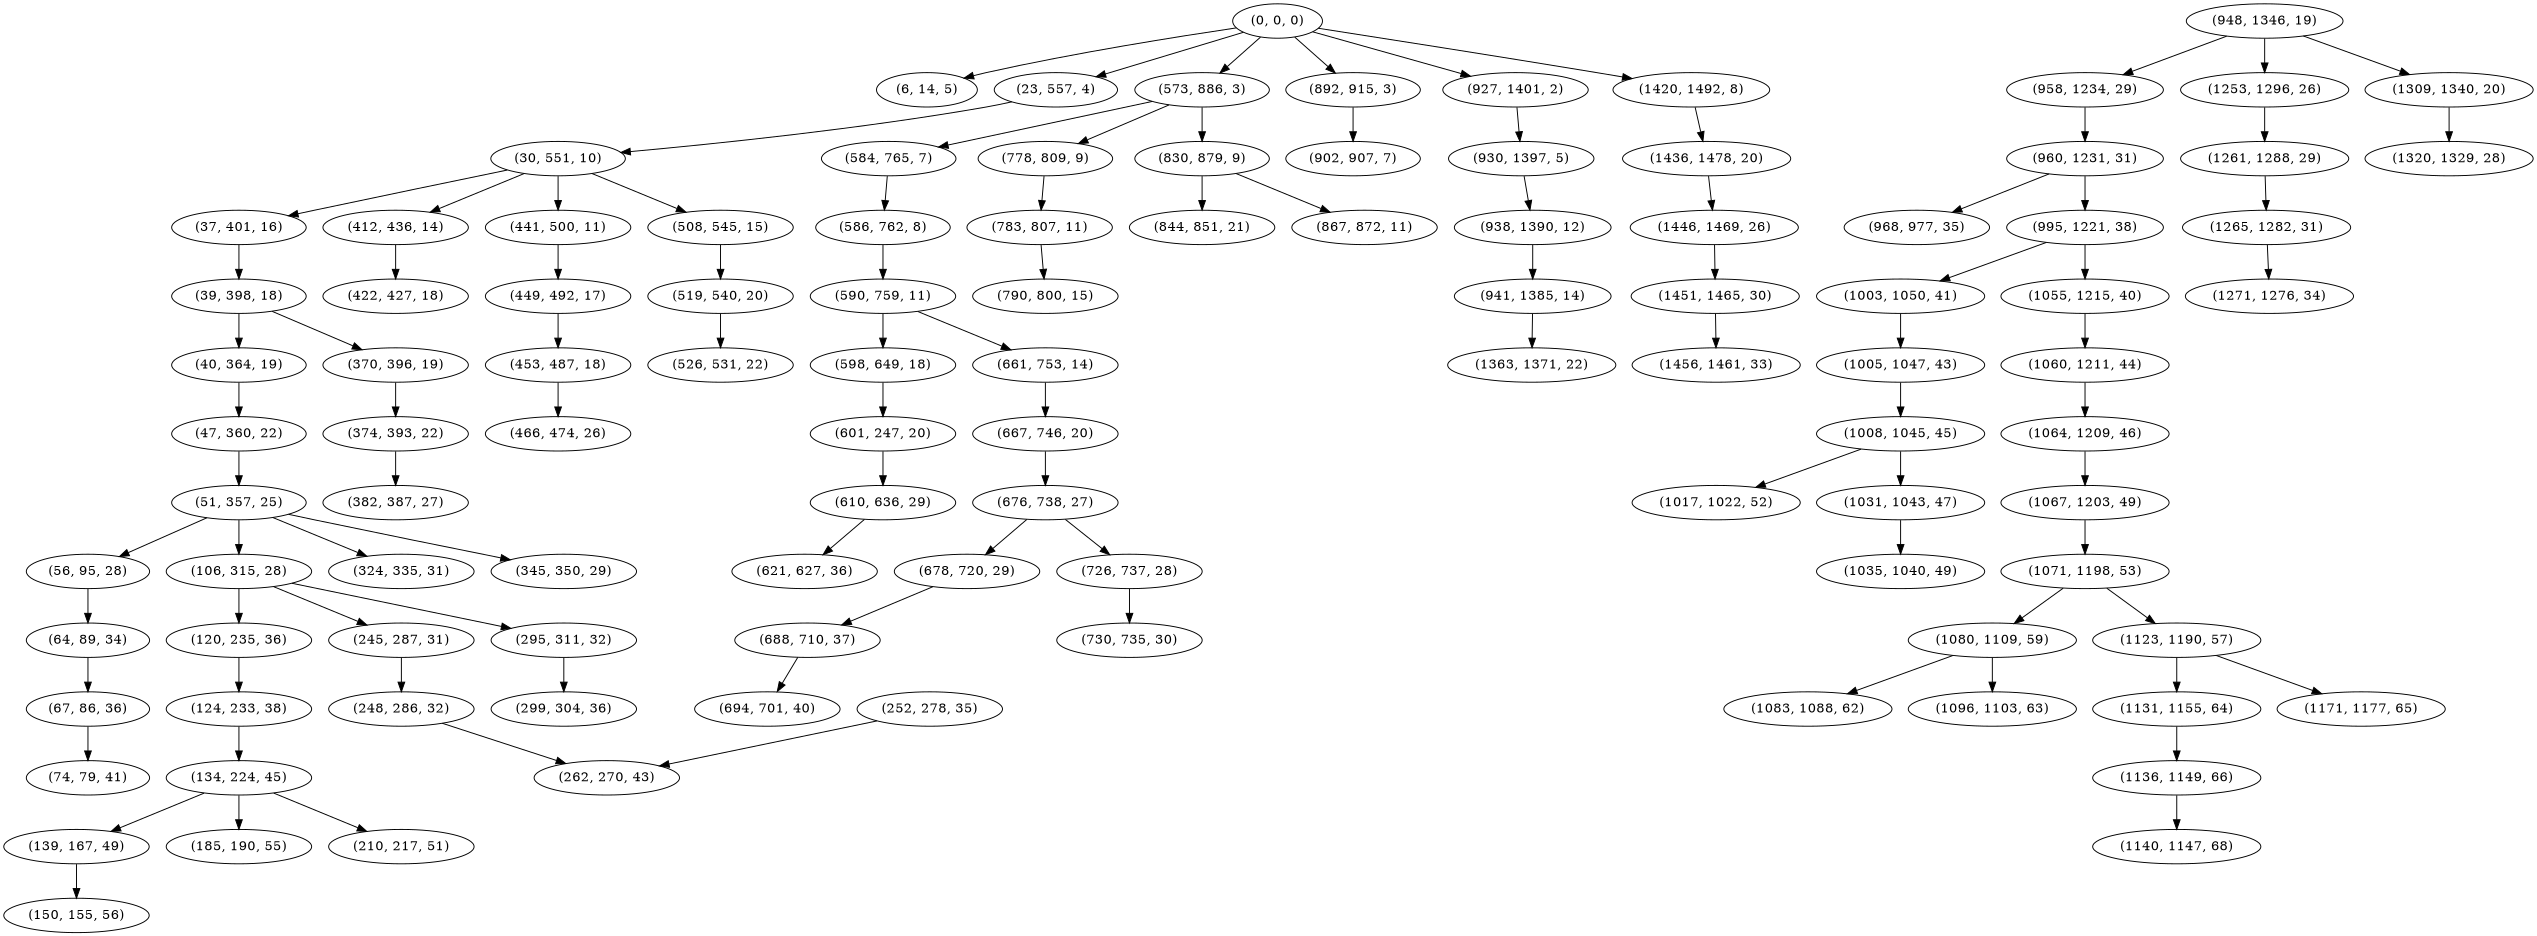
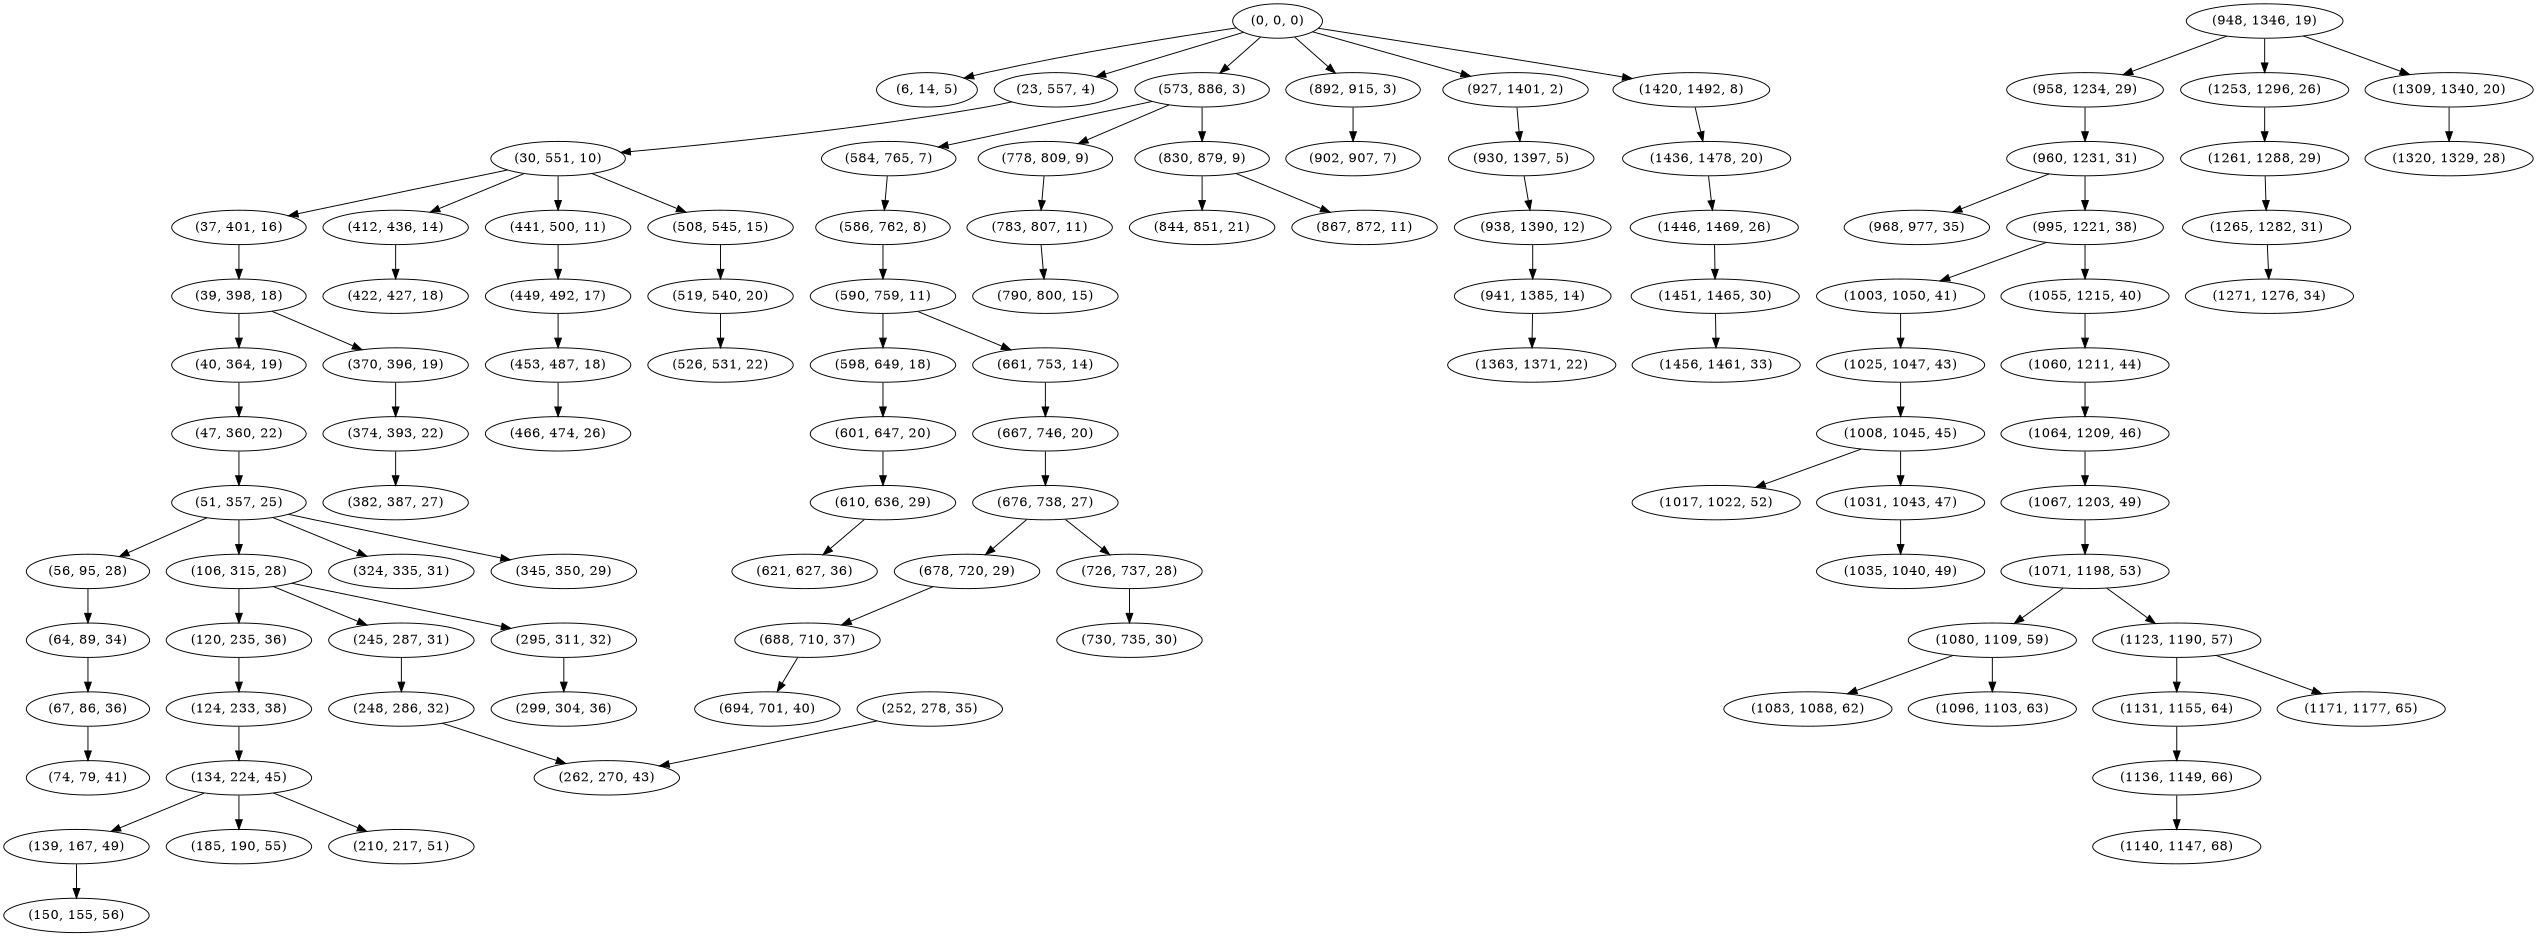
node "(1005, 1047, 43)": label "(1005, 1047, 43)" -> "(1025, 1047, 43)"
node "(601, 247, 20)": label "(601, 247, 20)" -> "(601, 647, 20)"
